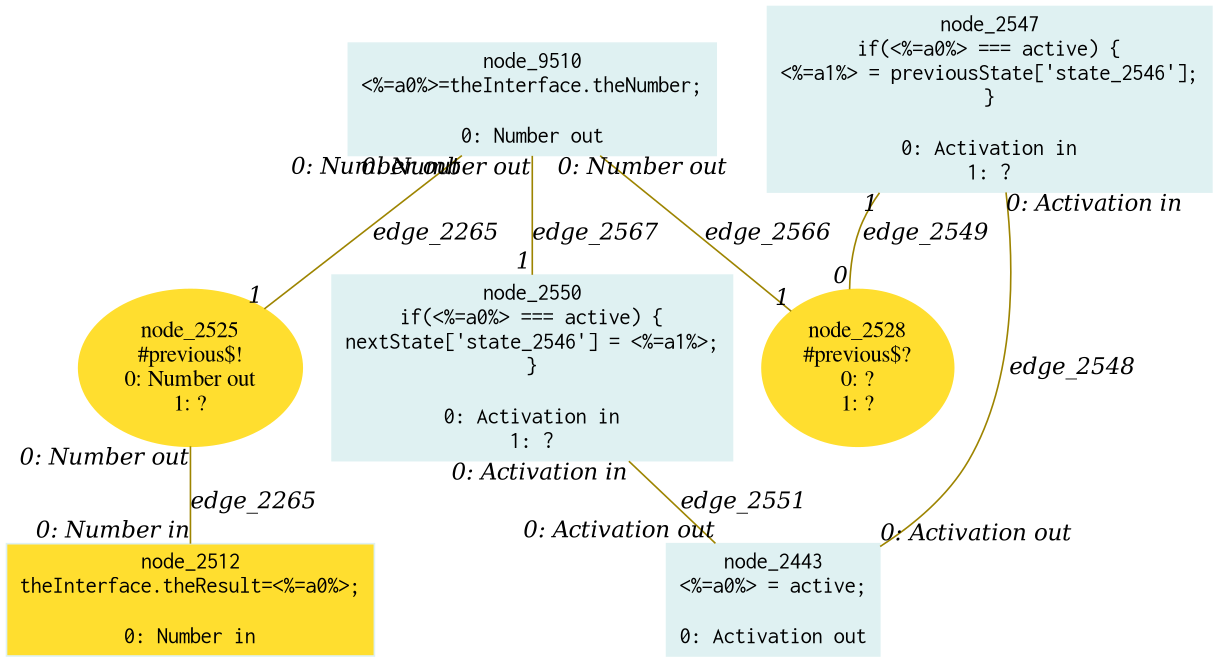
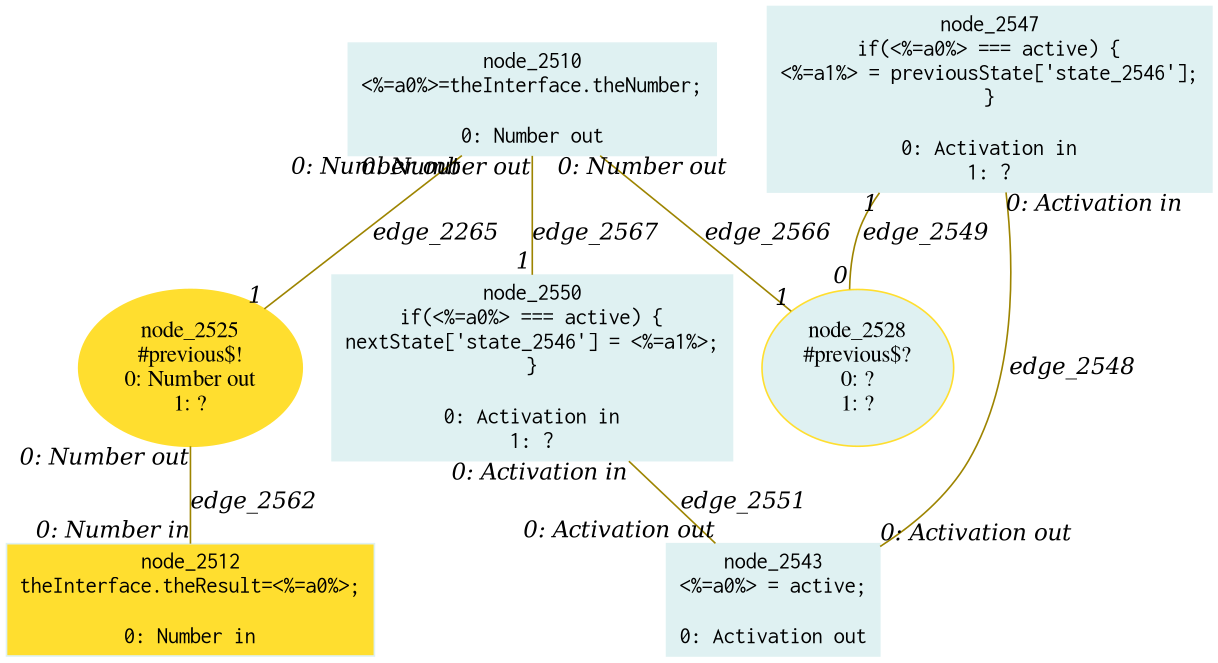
node "node_9510 <%=a0%>=theInterface.theNumber; 0: Number out": label "node_9510 <%=a0%>=theInterface.theNumber; 0: Number out" -> "node_2510 <%=a0%>=theInterface.theNumber; 0: Number out"
node "node_2528 #previous$? 0: ? 1: ?": fillcolor #ffde2f -> #dff1f2
edge "node_2525 #previous$! 0: Number out 1: ?" -- "node_2512 theInterface.theResult=<%=a0%>; 0: Number in": label "edge_2265" -> "edge_2562"
node "node_2443 <%=a0%> = active; 0: Activation out": label "node_2443 <%=a0%> = active; 0: Activation out" -> "node_2543 <%=a0%> = active; 0: Activation out"
